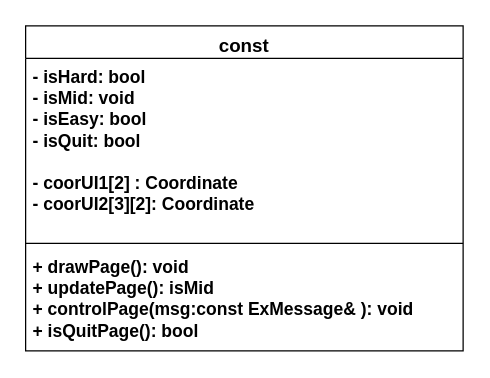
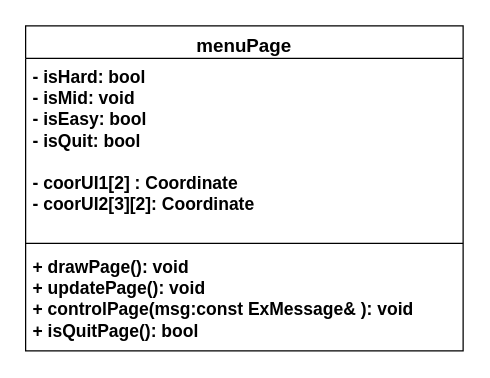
node "const": label "const" -> "menuPage"
node "+ drawPage(): void + updatePage(): isMid + controlPage(msg:const ExMessage& ): void + isQuitPage(): bool": label "+ drawPage(): void + updatePage(): isMid + controlPage(msg:const ExMessage& ): void + isQuitPage(): bool" -> "+ drawPage(): void + updatePage(): void + controlPage(msg:const ExMessage& ): void + isQuitPage(): bool"
